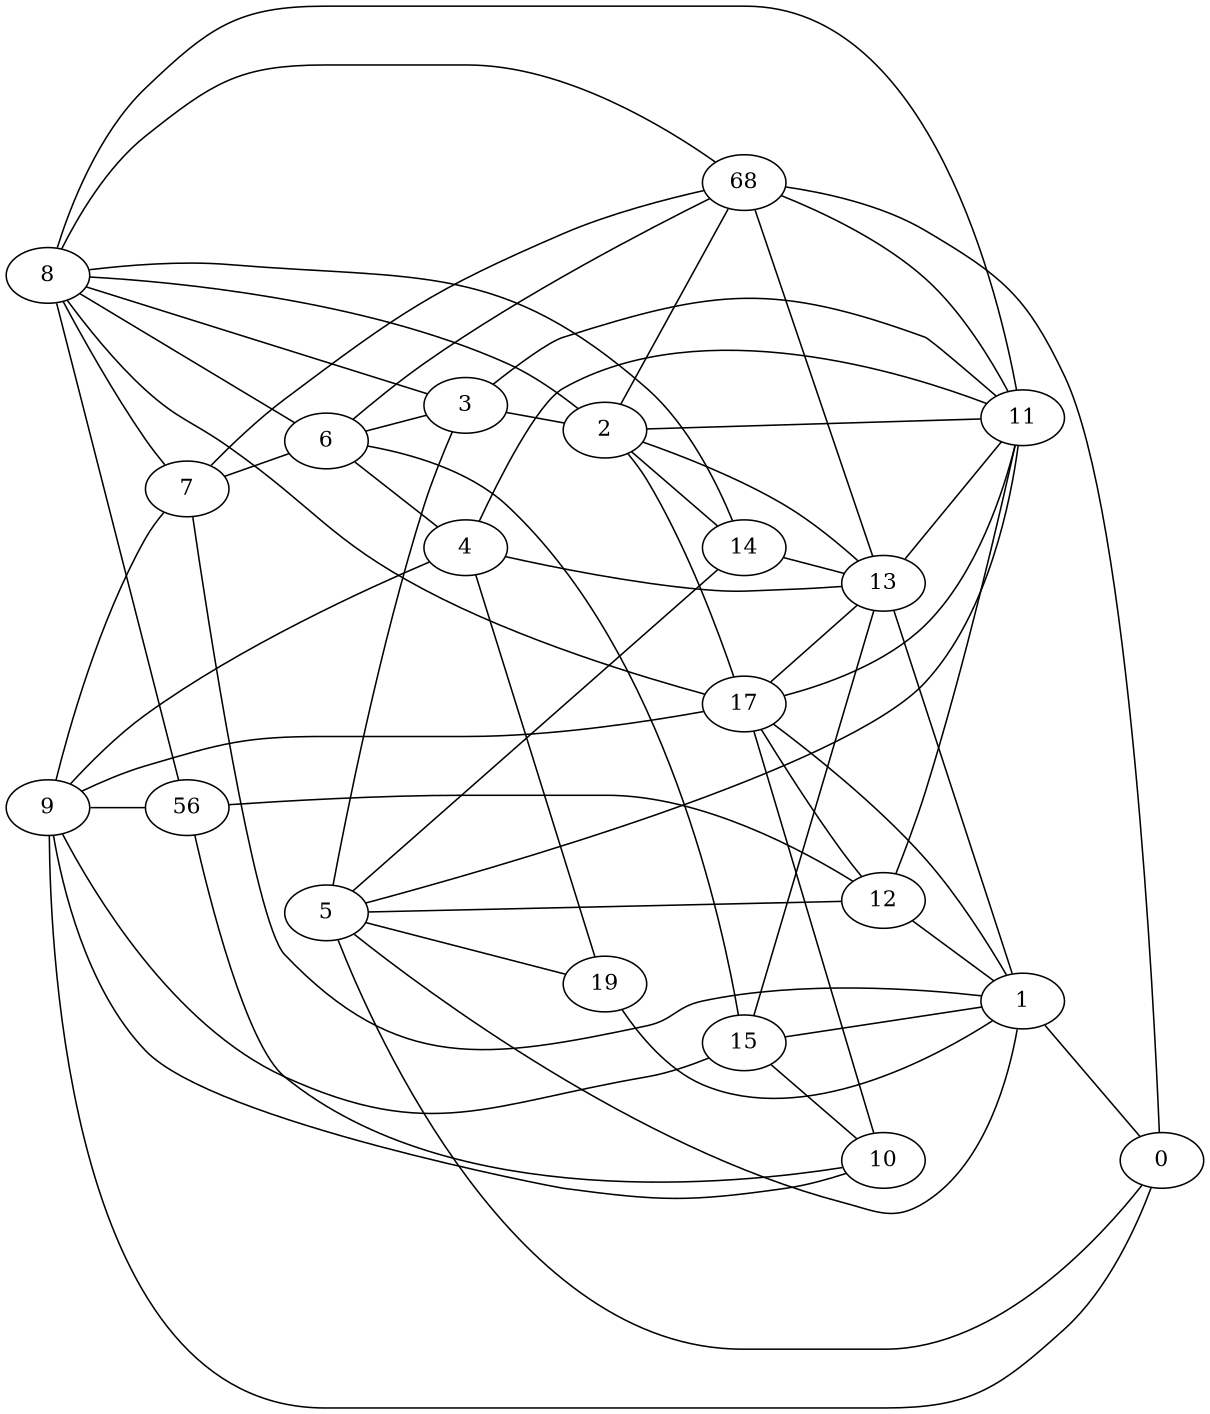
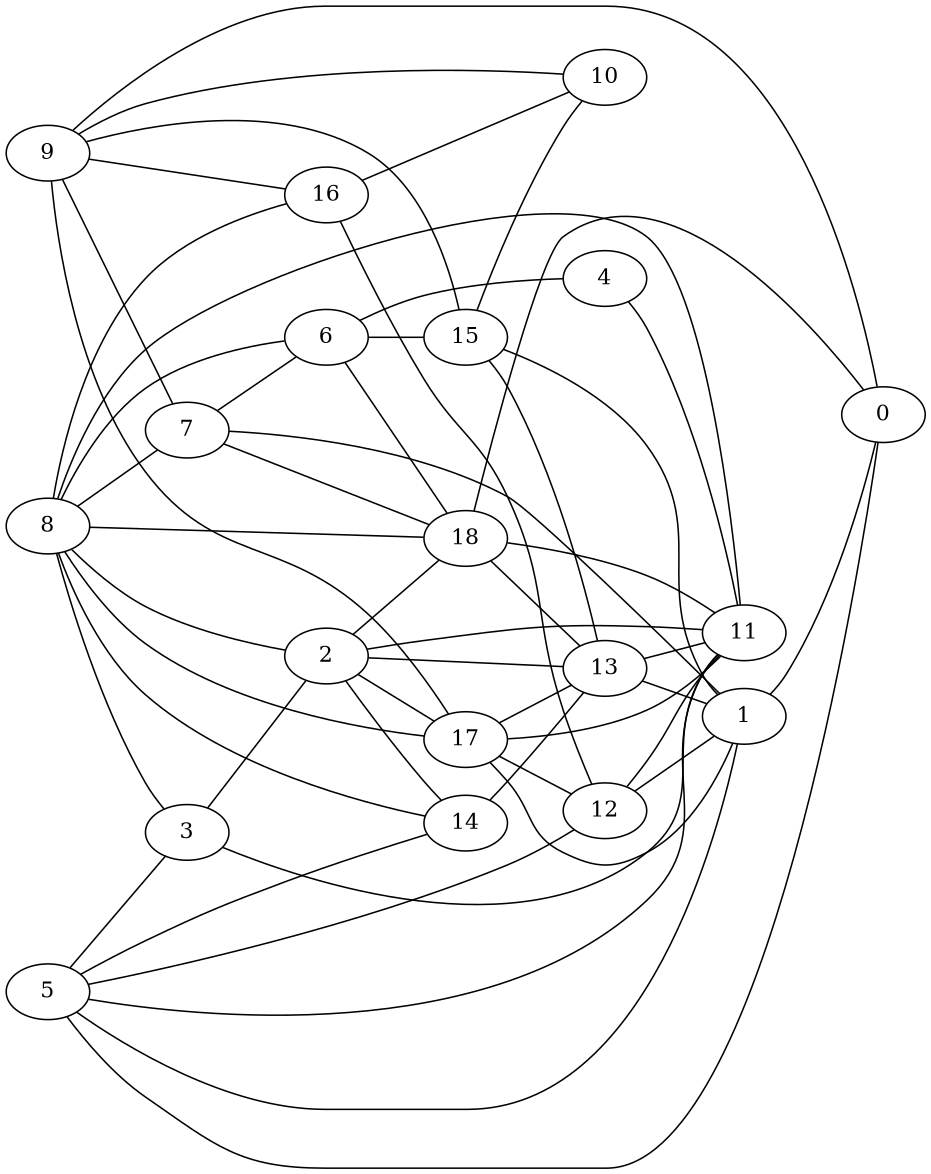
node "68": label "68" -> "18"
edge "3" -- "6": removed
edge "4" -- "13": removed
edge "4" -- "9": removed
node "56": label "56" -> "16"
edge "17" -- "10": removed
node "19": removed
